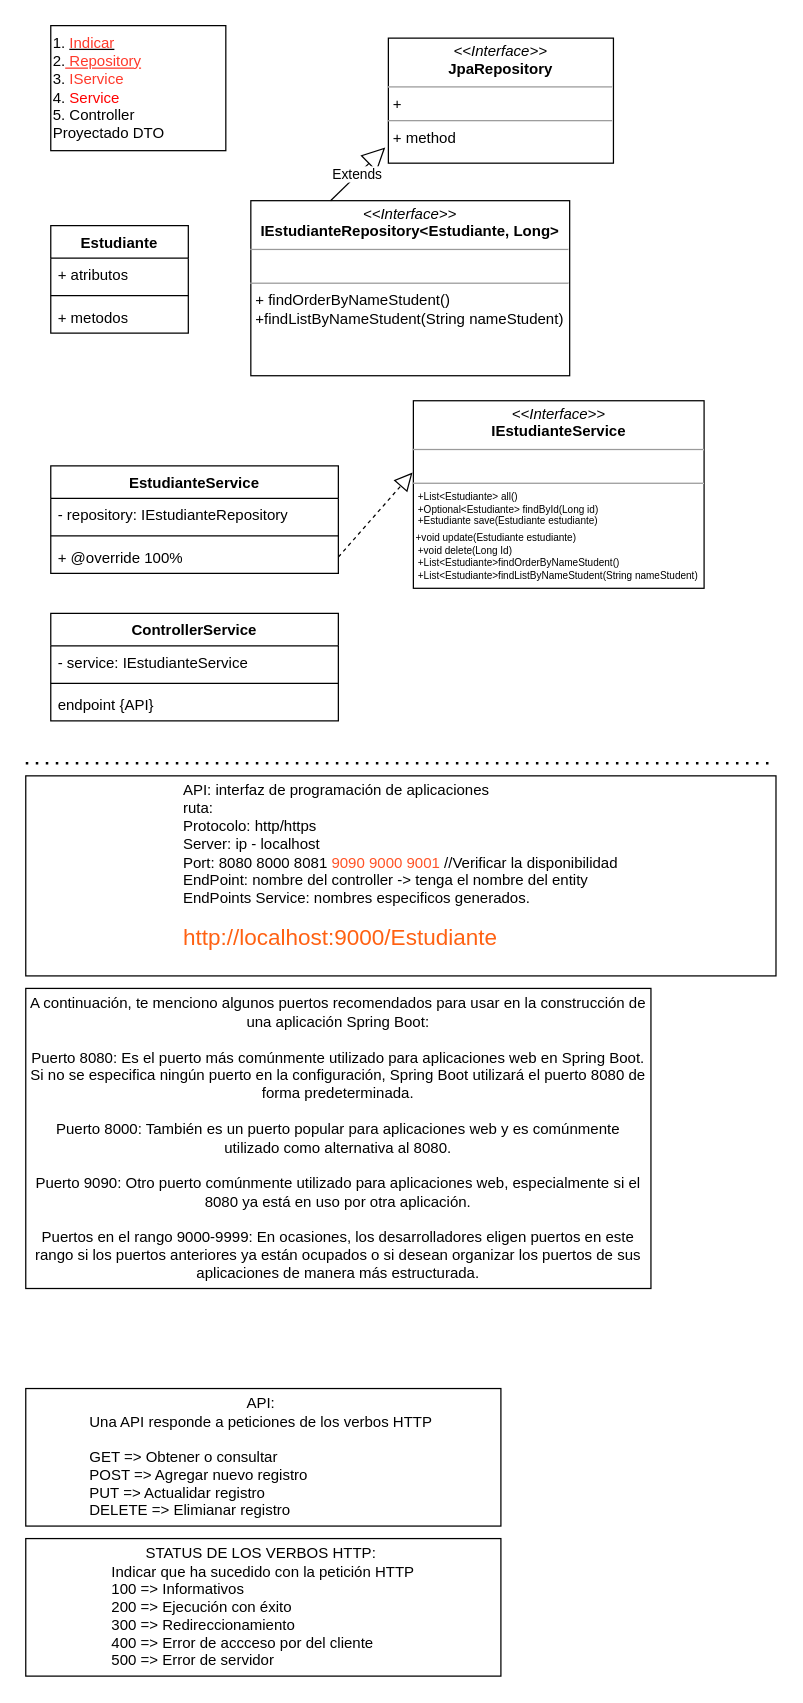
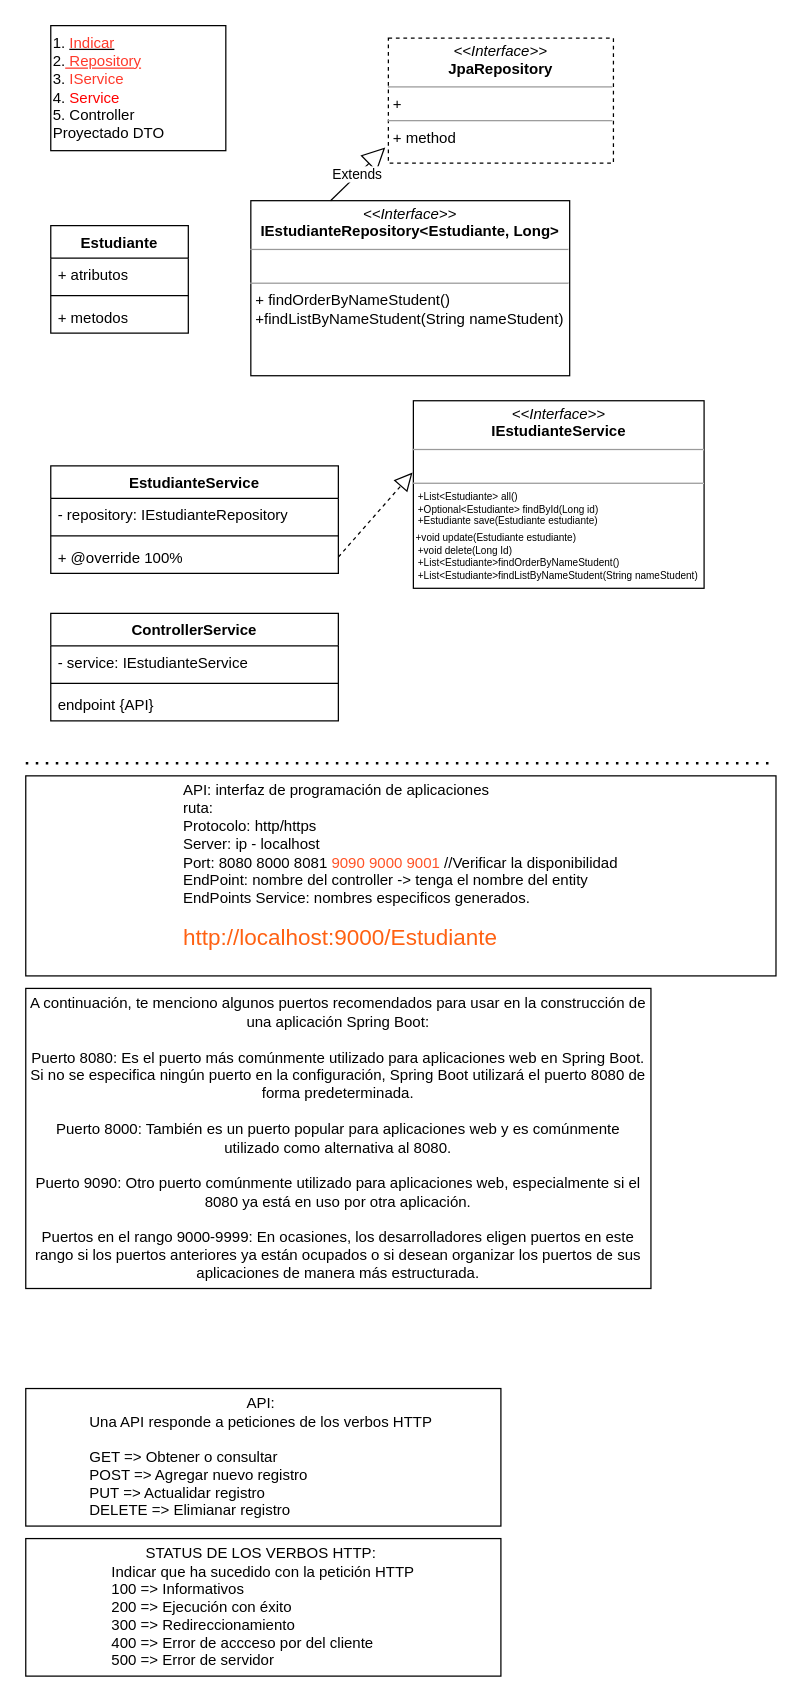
node "<<Interface>> JpaRepository + + method": style solid -> dashed
